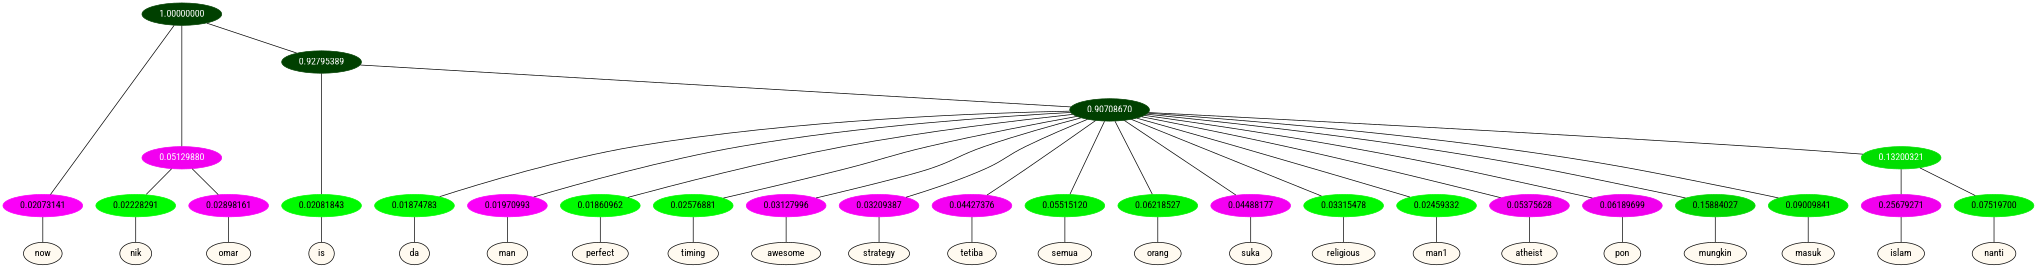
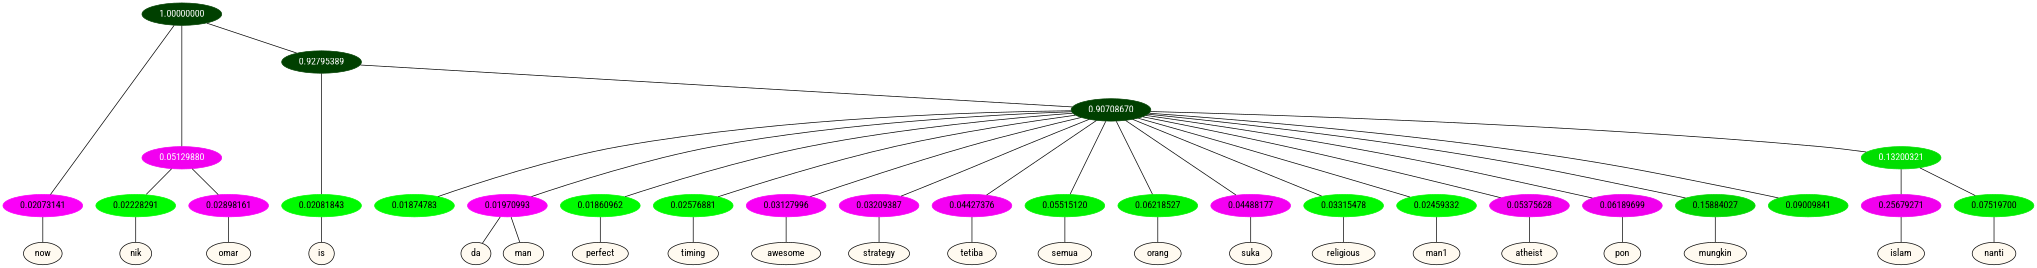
edge "0.01874783" -- "da": now "0.01970993" -- "da"
node "masuk": removed
